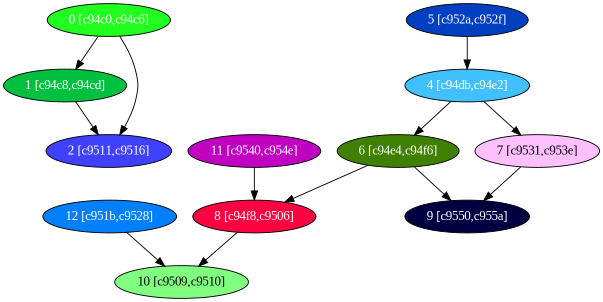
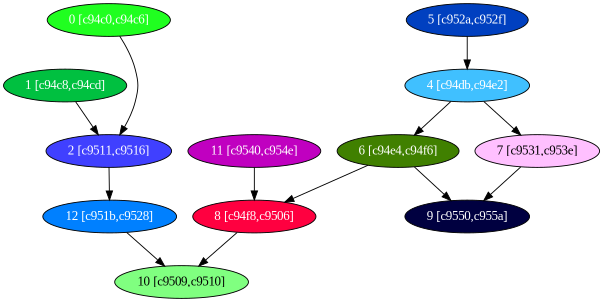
edge "0 [c94c0,c94c6]" -> "1 [c94c8,c94cd]": removed
edge "2 [c9511,c9516]" -> "12 [c951b,c9528]": added
